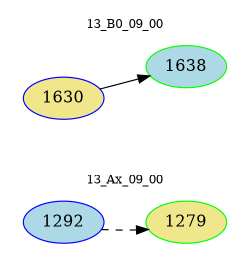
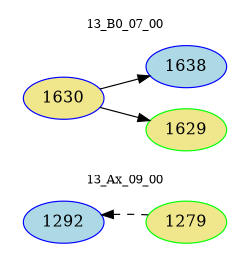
cluster "13_B0_09_00": label "13_B0_09_00" -> "13_B0_07_00"
node "1638": color green -> blue
node "1629": added
edge "1292" -> "1279": reversed
